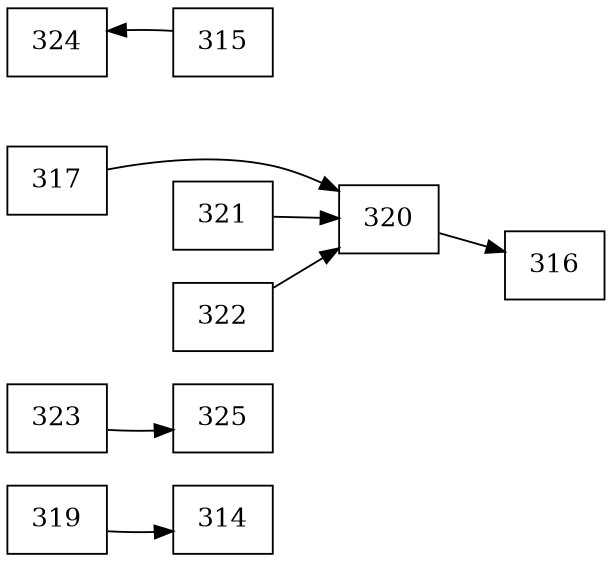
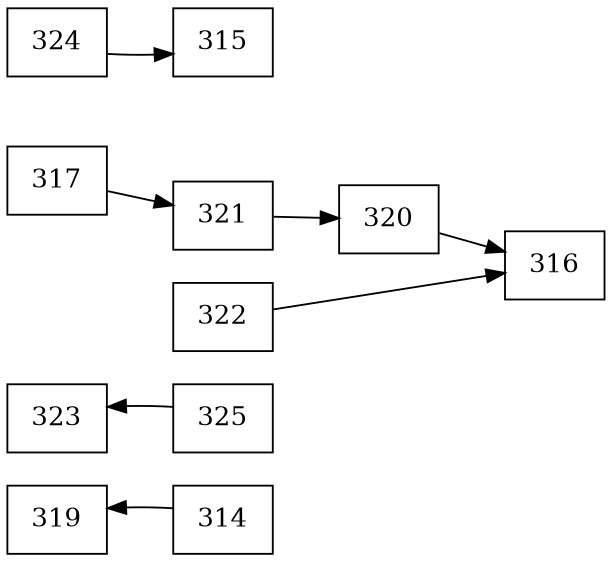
edge "315" -> "324": reversed
edge "317" -> "320": now "317" -> "321"
edge "322" -> "320": now "322" -> "316"
edge "323" -> "325": reversed
edge "319" -> "314": reversed
